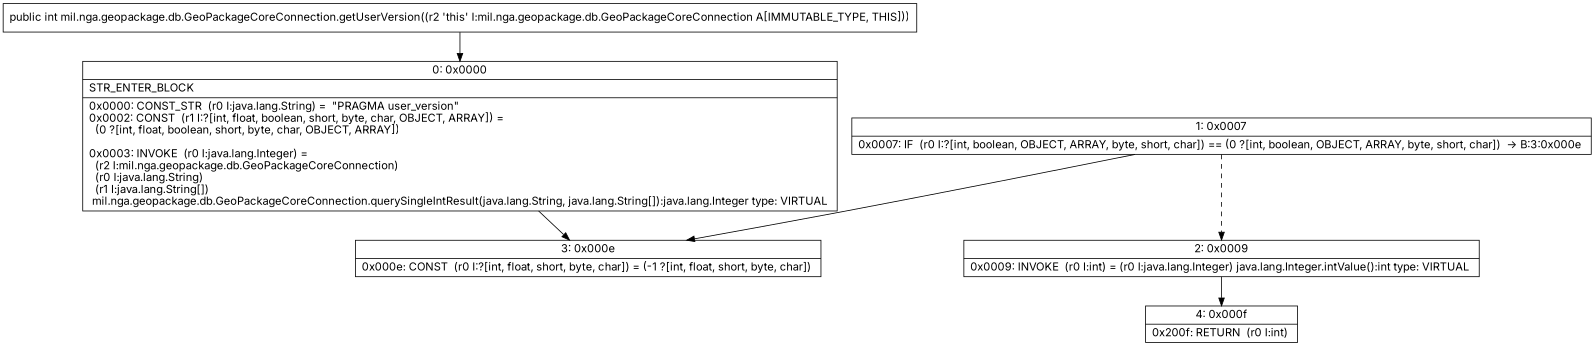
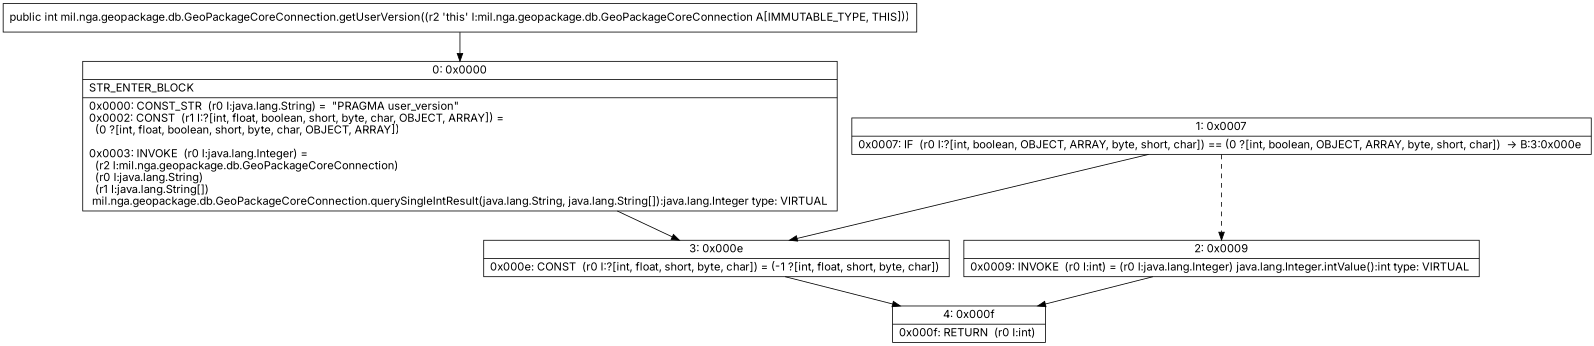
edge "3: 0x000e" -> "4: 0x000f": added
node "4: 0x000f": text "0x200f: RETURN  (r0 I:int)" -> "0x000f: RETURN  (r0 I:int)"
